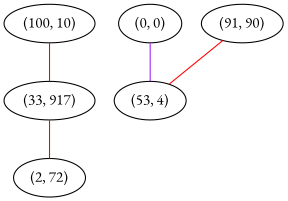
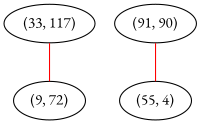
node "(100, 10)": removed
node "(0, 0)": removed
node "(33, 917)": label "(33, 917)" -> "(33, 117)"
node "(53, 4)": label "(53, 4)" -> "(55, 4)"
node "(2, 72)": label "(2, 72)" -> "(9, 72)"
